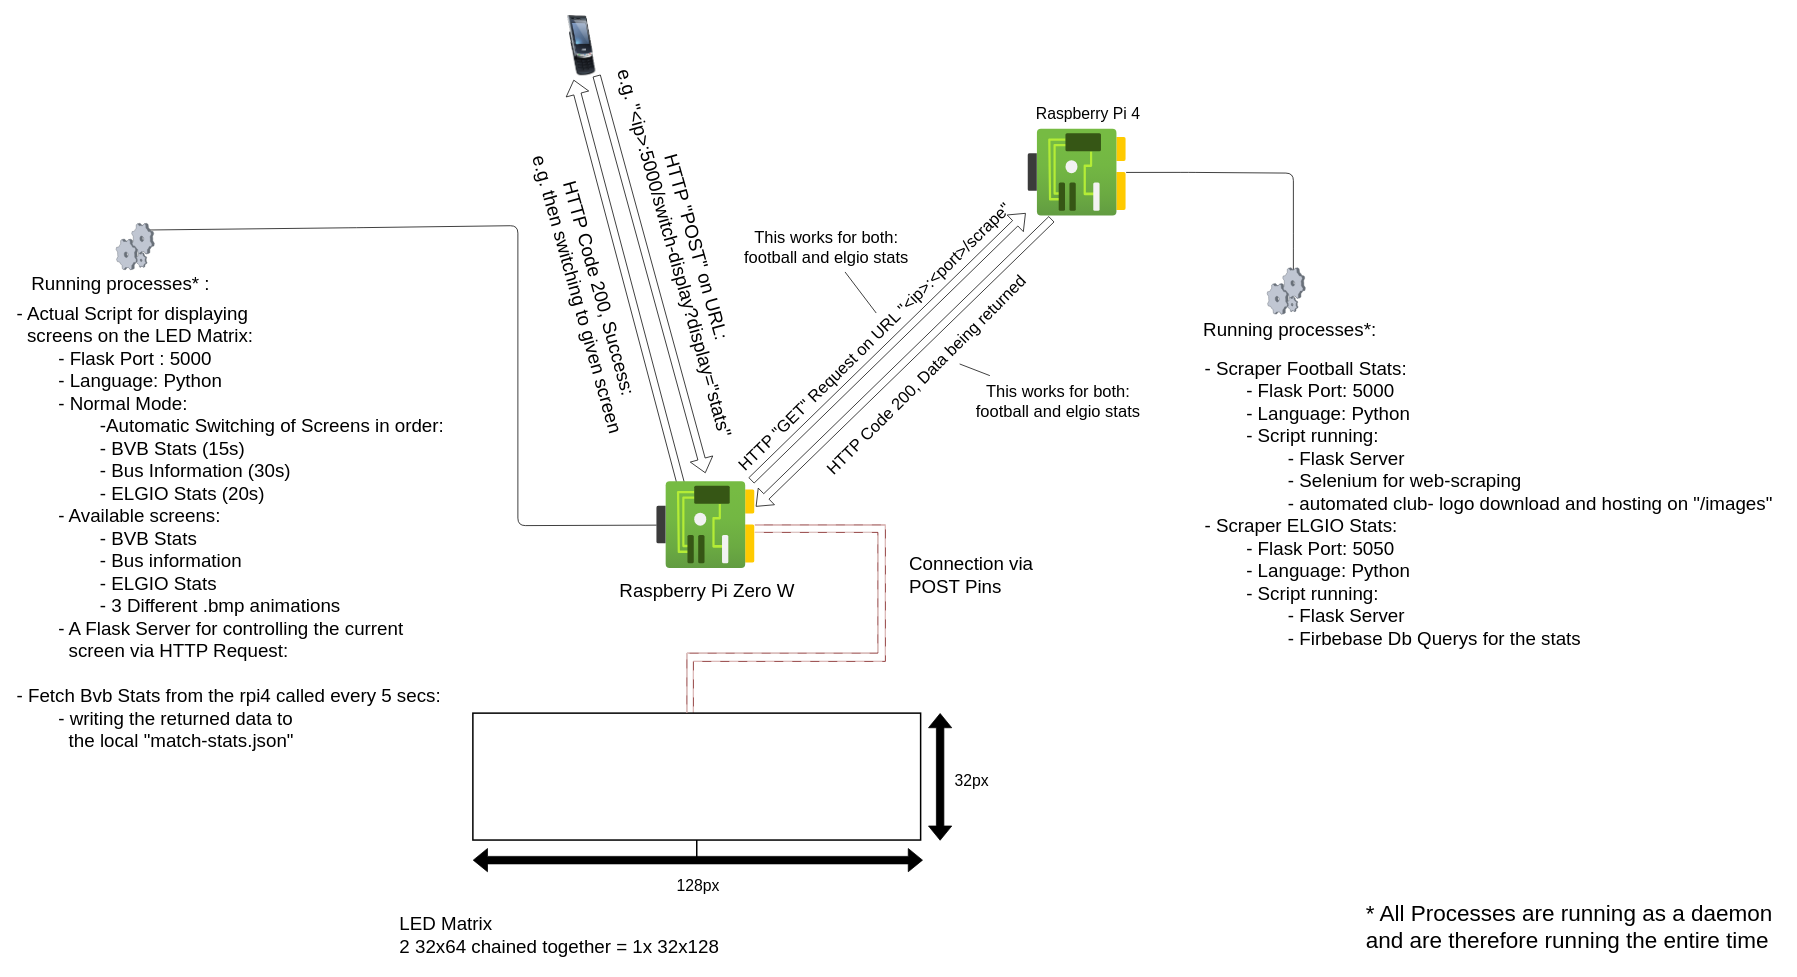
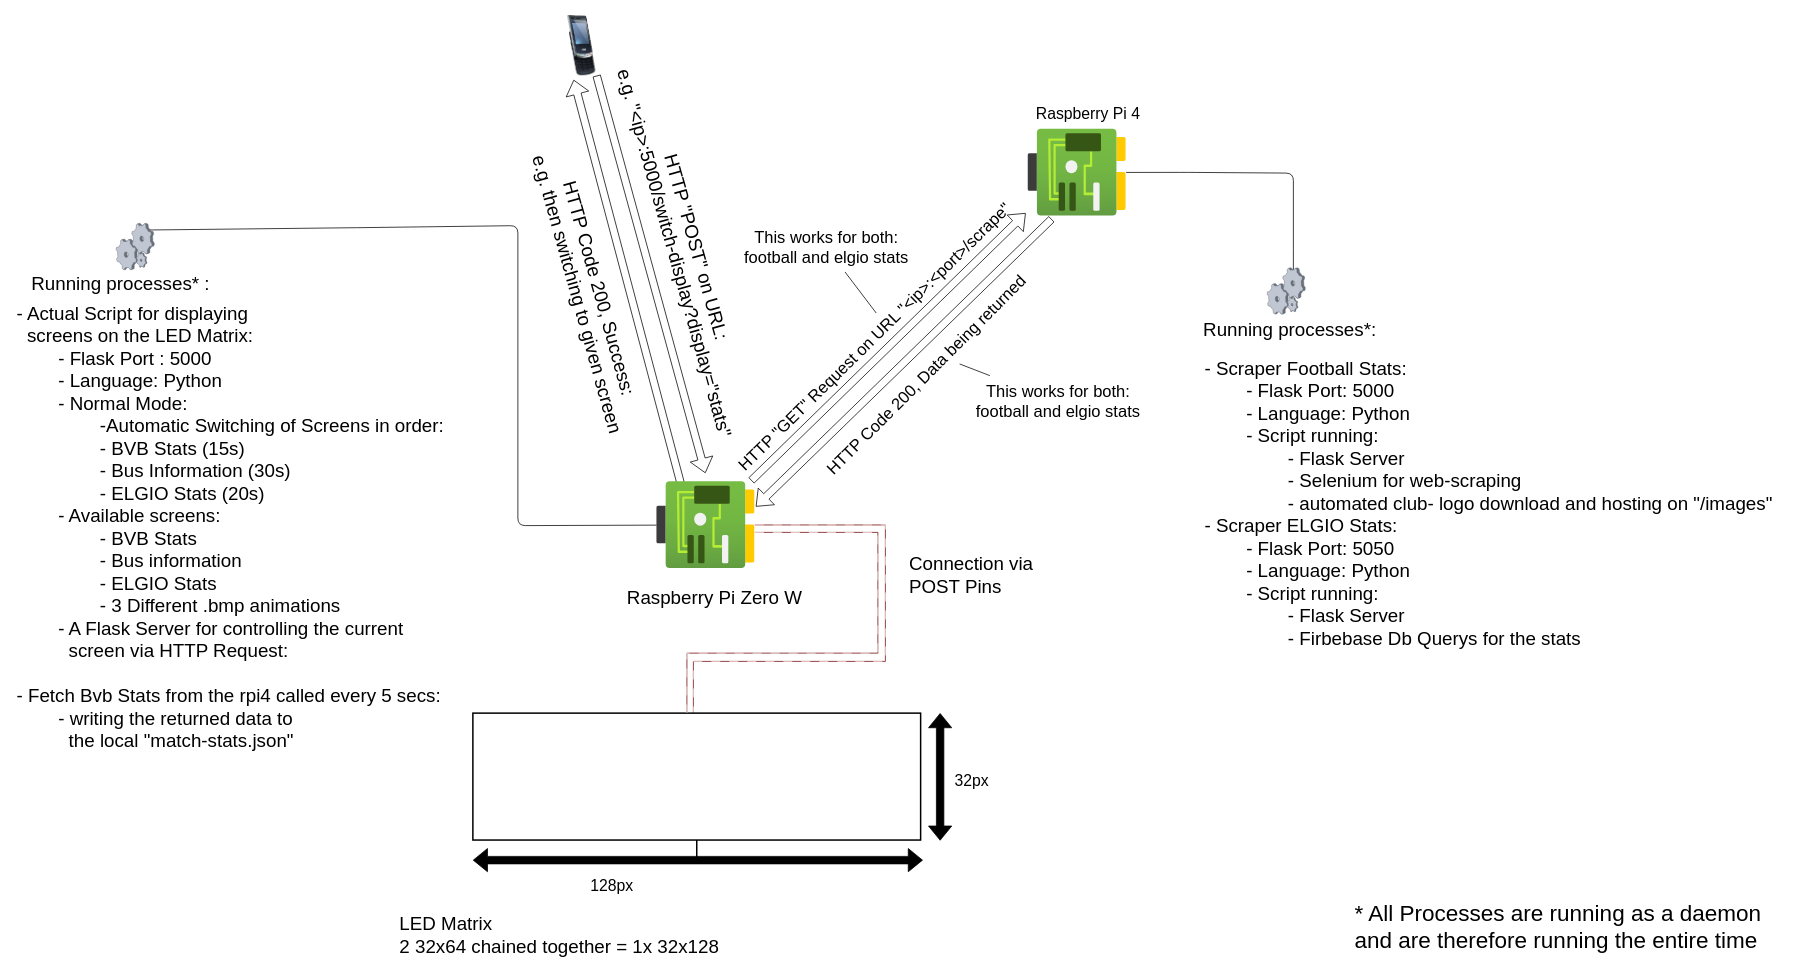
node "Raspberry Pi Zero W": moved (707, 589) -> (715, 597)
node "128px": moved (698, 885) -> (612, 885)
node "* All Processes are running as a daemon and are therefore running the entire time": moved (1578, 927) -> (1567, 927)
